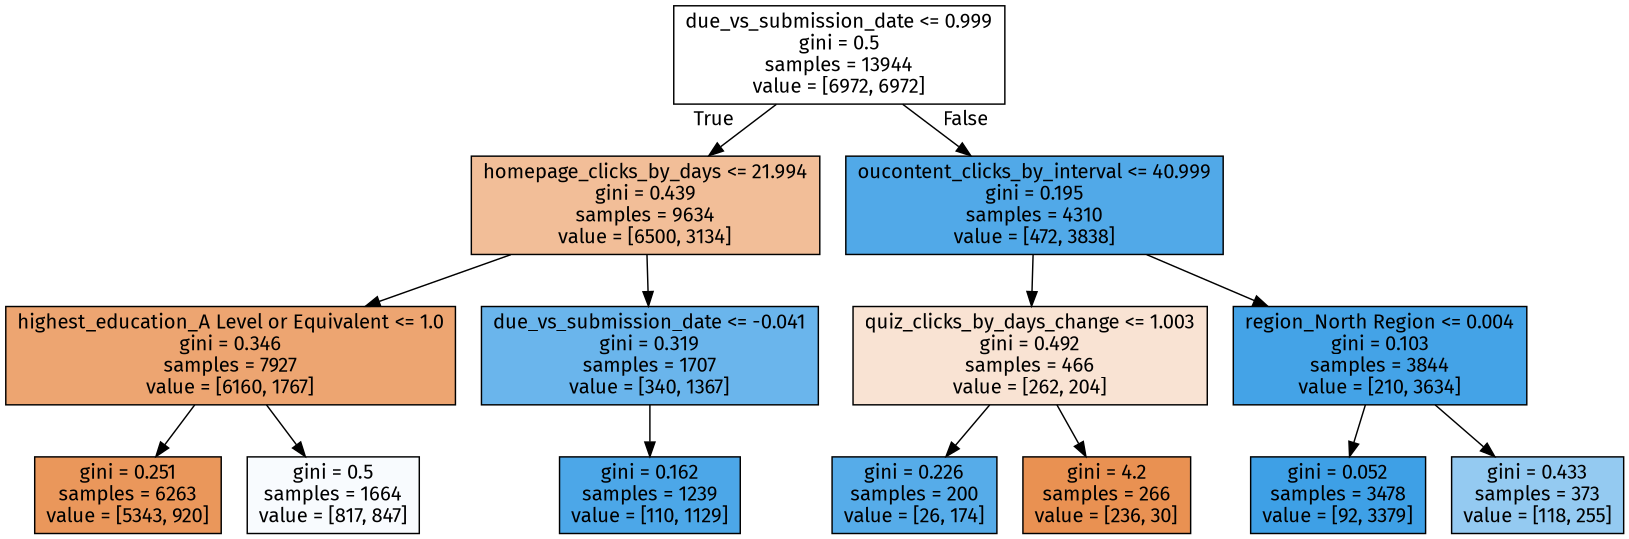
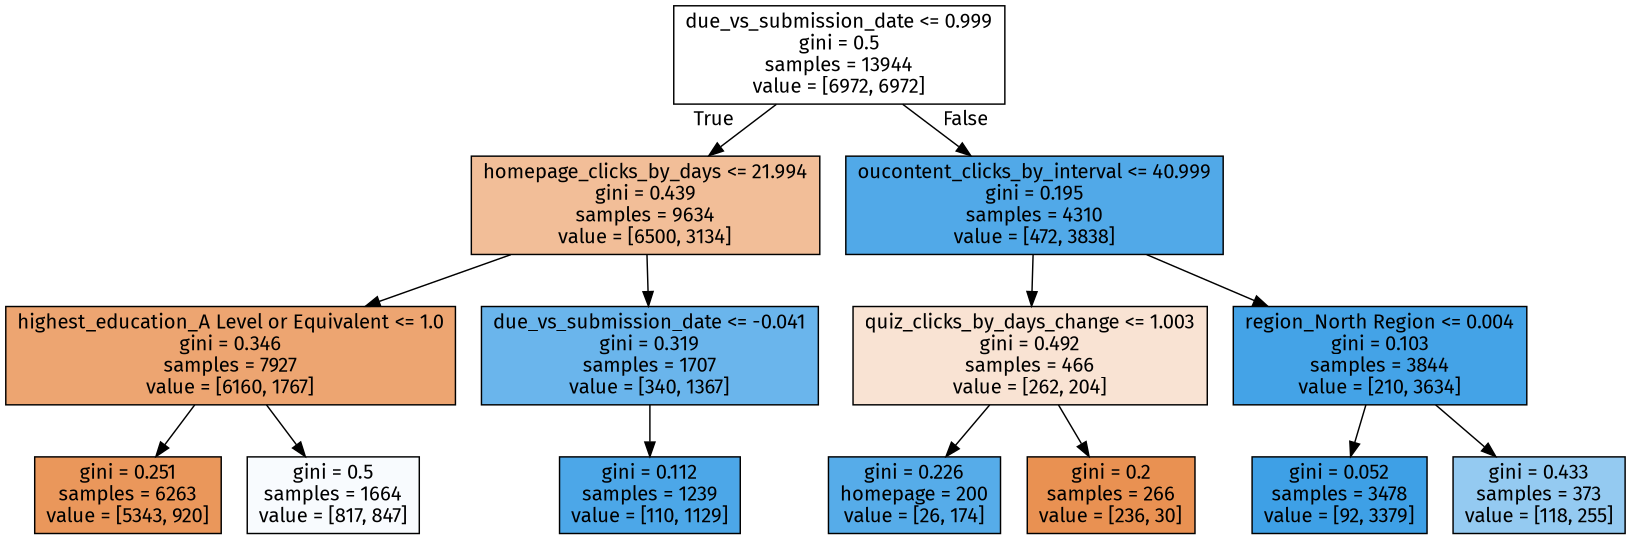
node "gini = 0.162 samples = 1239 value = [110, 1129]": label "gini = 0.162 samples = 1239 value = [110, 1129]" -> "gini = 0.112 samples = 1239 value = [110, 1129]"
node "gini = 0.226 samples = 200 value = [26, 174]": label "gini = 0.226 samples = 200 value = [26, 174]" -> "gini = 0.226 homepage = 200 value = [26, 174]"
node "gini = 4.2 samples = 266 value = [236, 30]": label "gini = 4.2 samples = 266 value = [236, 30]" -> "gini = 0.2 samples = 266 value = [236, 30]"
